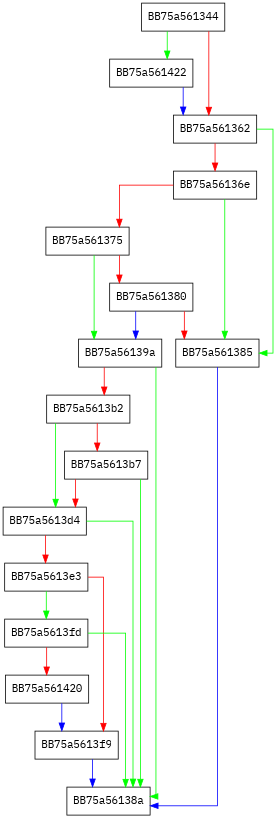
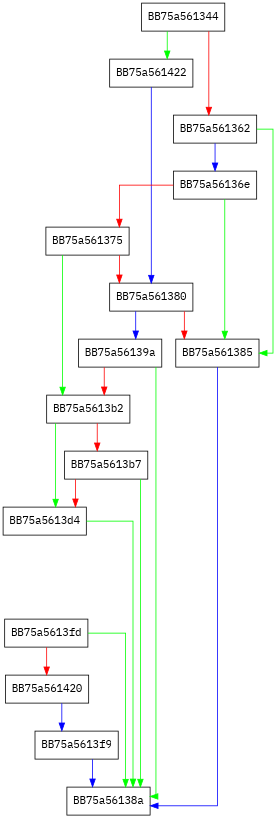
edge "BB75a561422" -> "BB75a561362": now "BB75a561422" -> "BB75a561380"
edge "BB75a561362" -> "BB75a56136e": color red -> blue
edge "BB75a561375" -> "BB75a56139a": now "BB75a561375" -> "BB75a5613b2"
node "BB75a5613e3": removed
